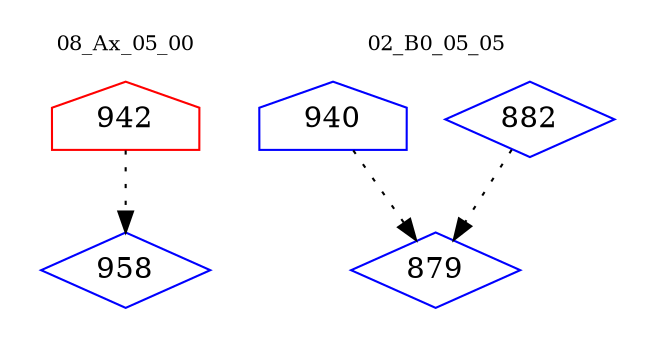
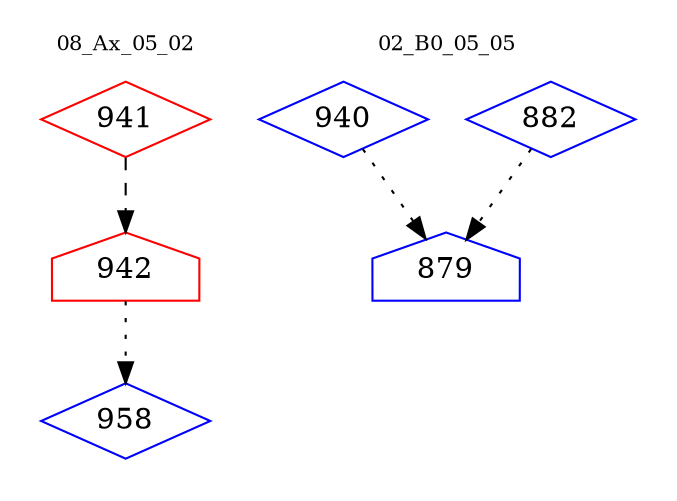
cluster "08_Ax_05_00": label "08_Ax_05_00" -> "08_Ax_05_02"
node "941": added
node "940": shape house -> diamond
node "879": shape diamond -> house
